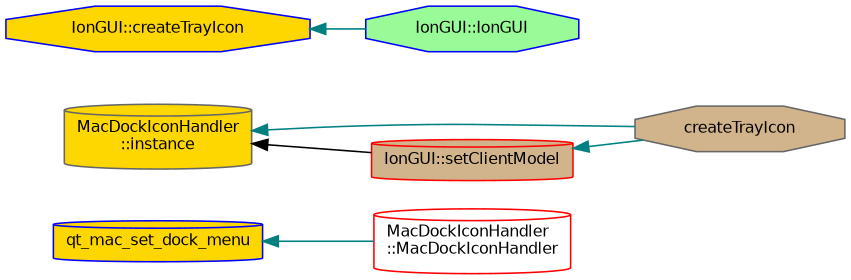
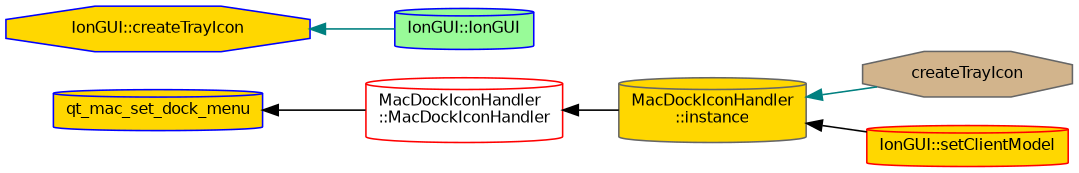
node "IonGUI::IonGUI": shape octagon -> cylinder
edge "MacDockIconHandler ::instance" -> "MacDockIconHandler ::MacDockIconHandler": added
edge "createTrayIcon" -> "IonGUI::setClientModel": removed
node "IonGUI::setClientModel": fillcolor tan -> gold
edge "MacDockIconHandler ::MacDockIconHandler" -> "qt_mac_set_dock_menu": color teal -> black
